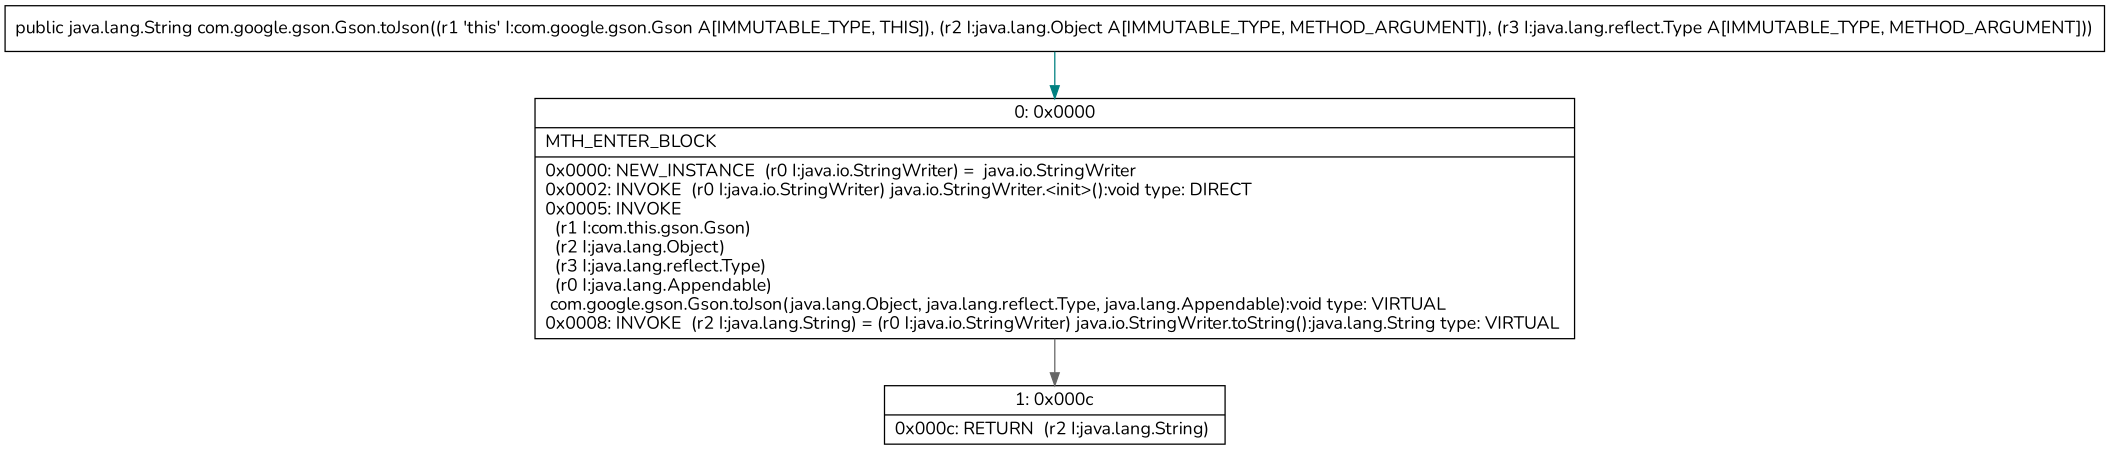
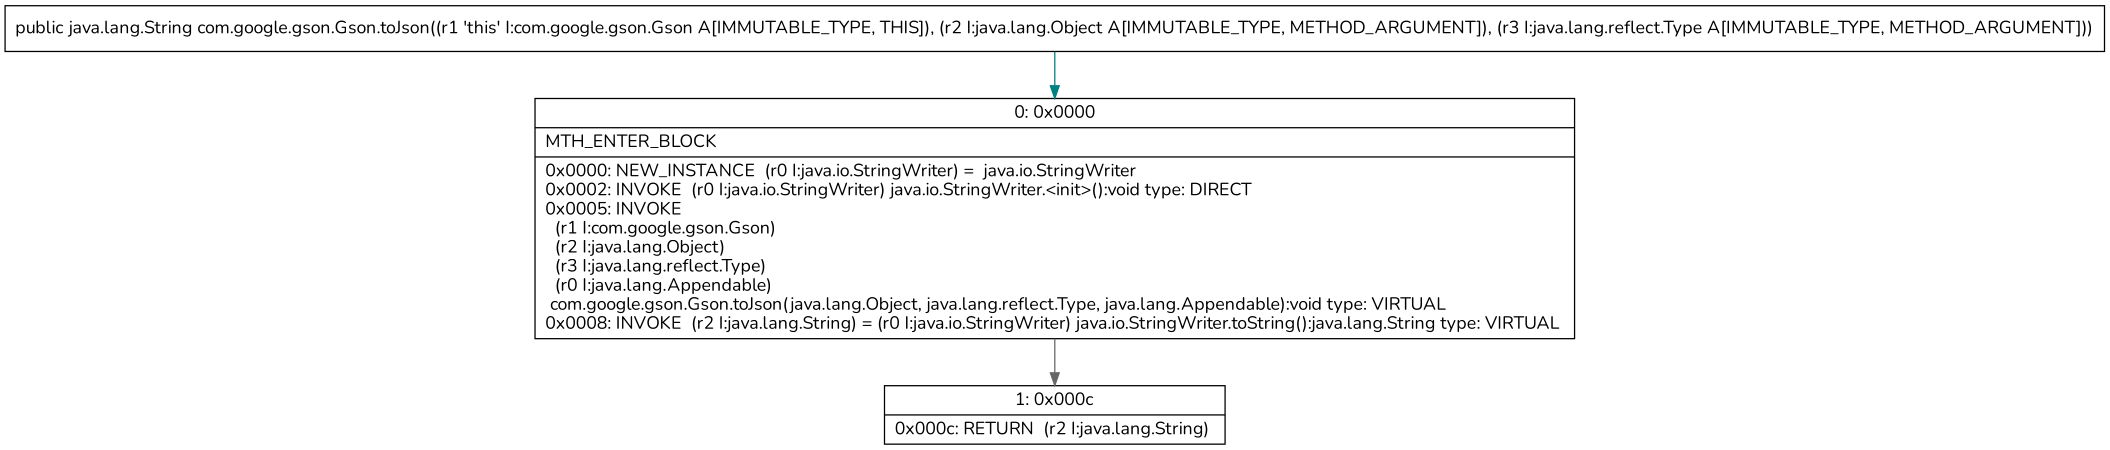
node "0: 0x0000": text "(r1 I:com.this.gson.Gson)" -> "(r1 I:com.google.gson.Gson)"
